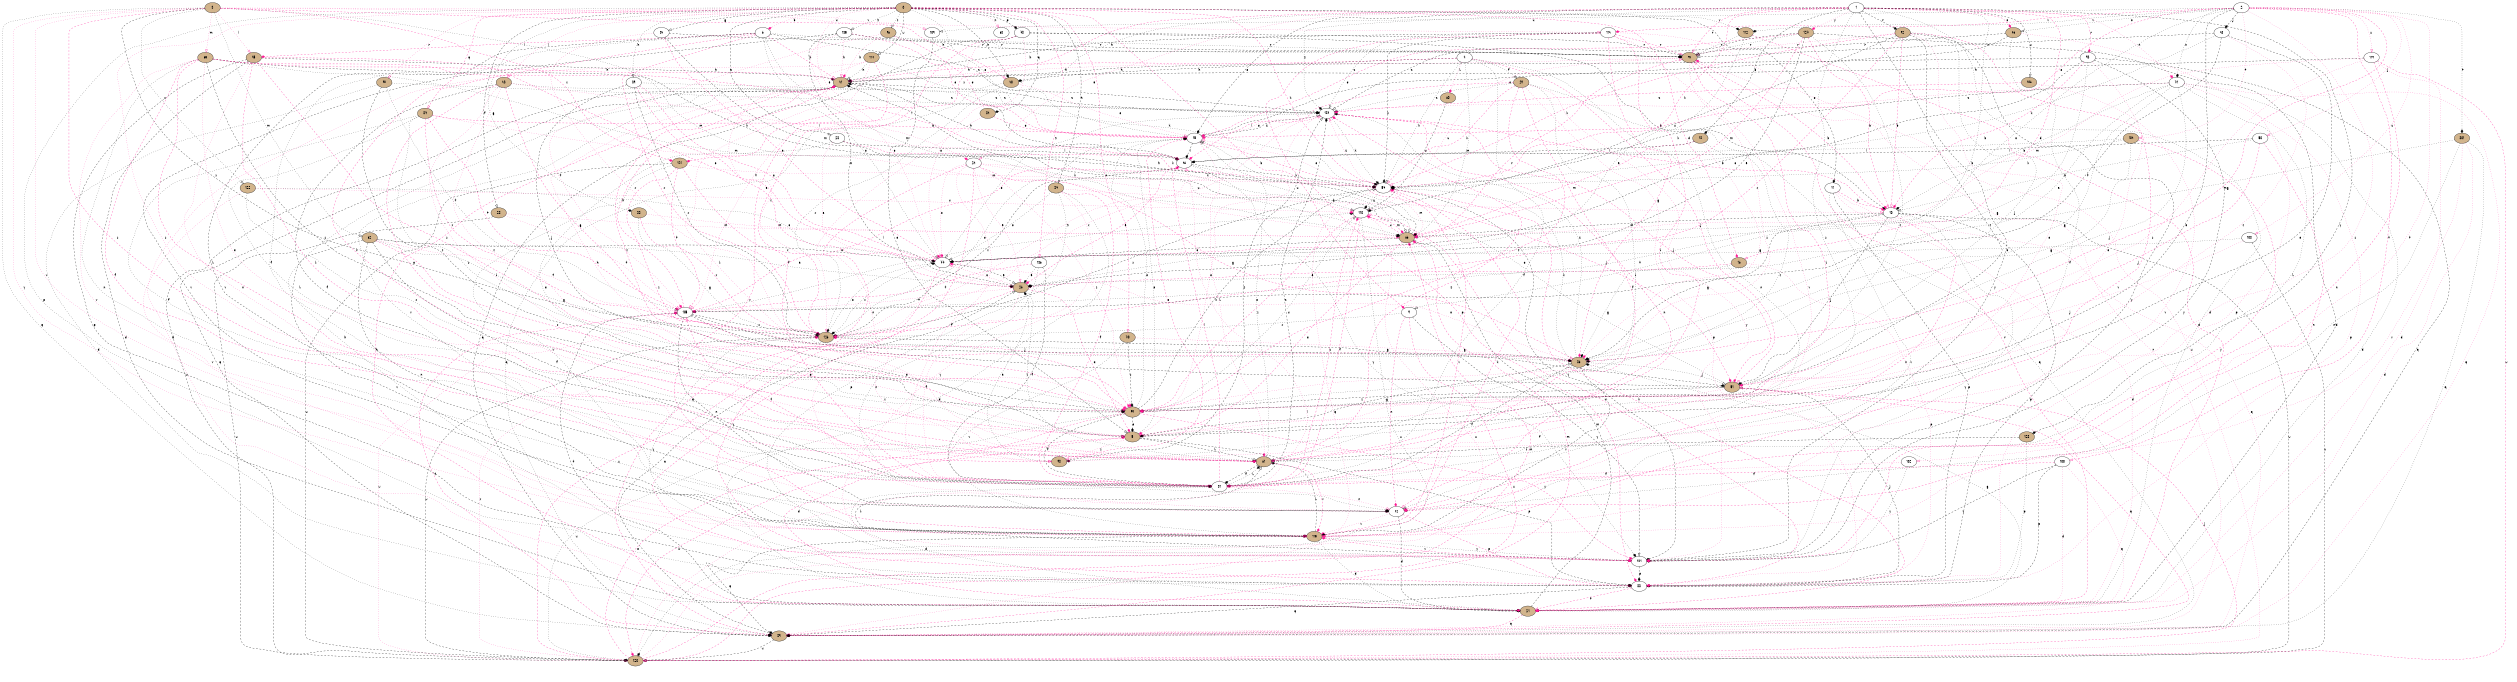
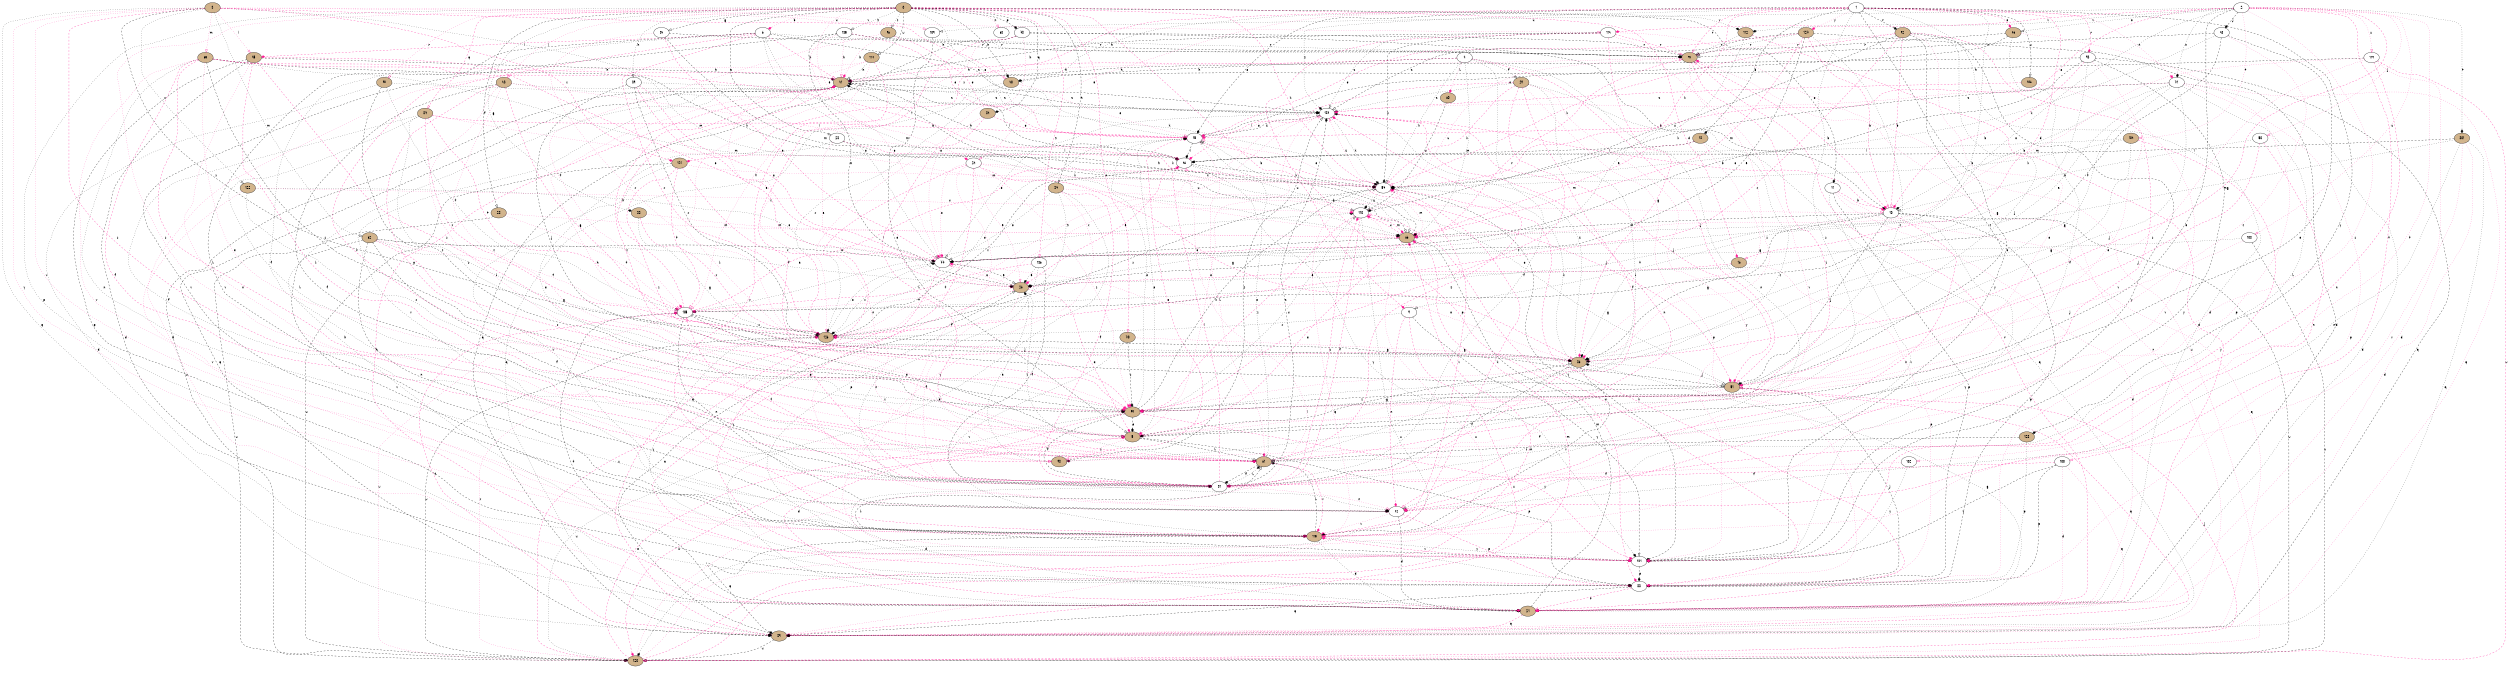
edge "50" -> "46": now "801" -> "46"
edge "105" -> "51": arrowhead diamond -> onormal
edge "114" -> "61": now "84" -> "61"
